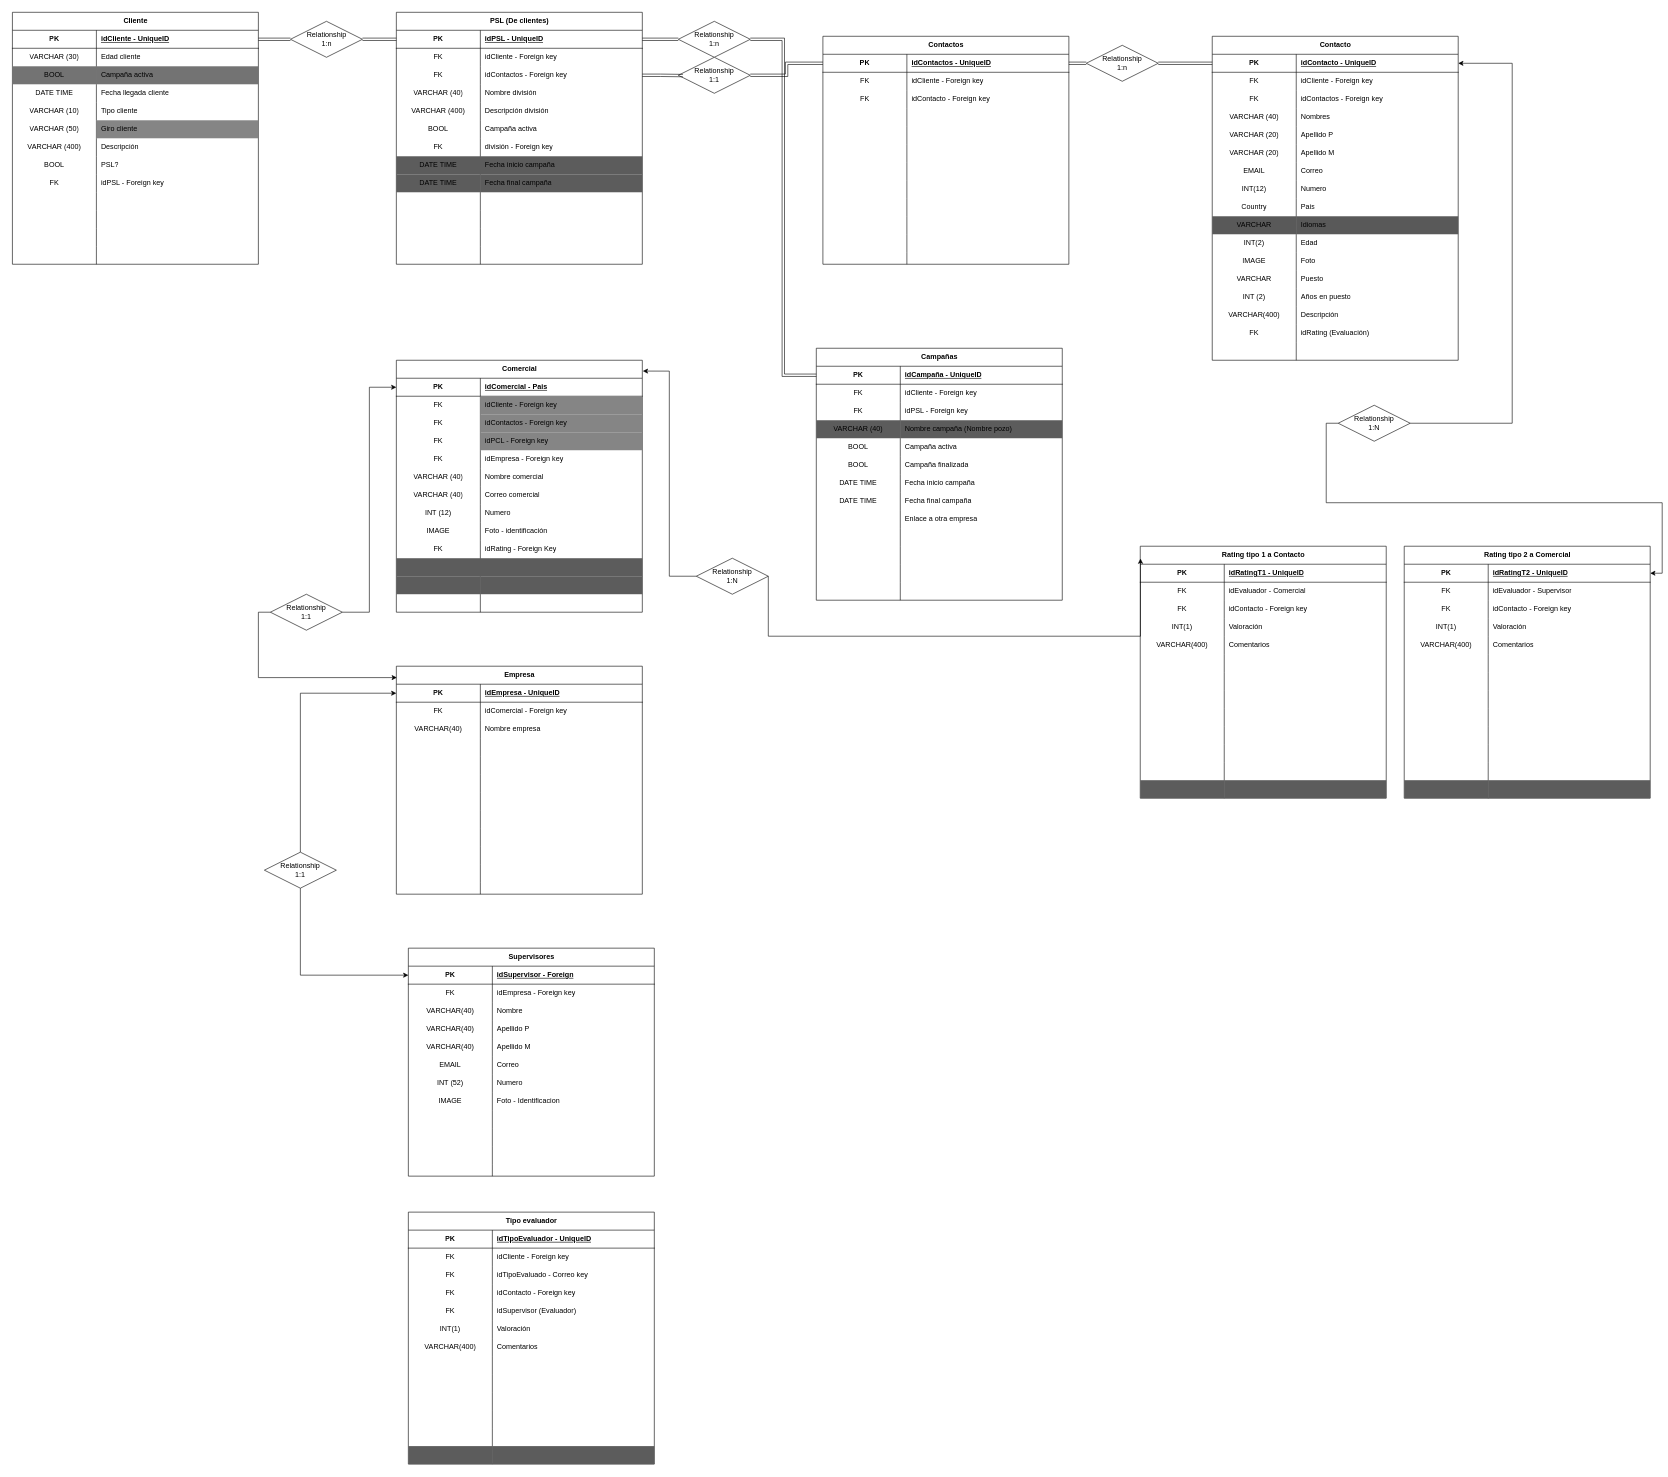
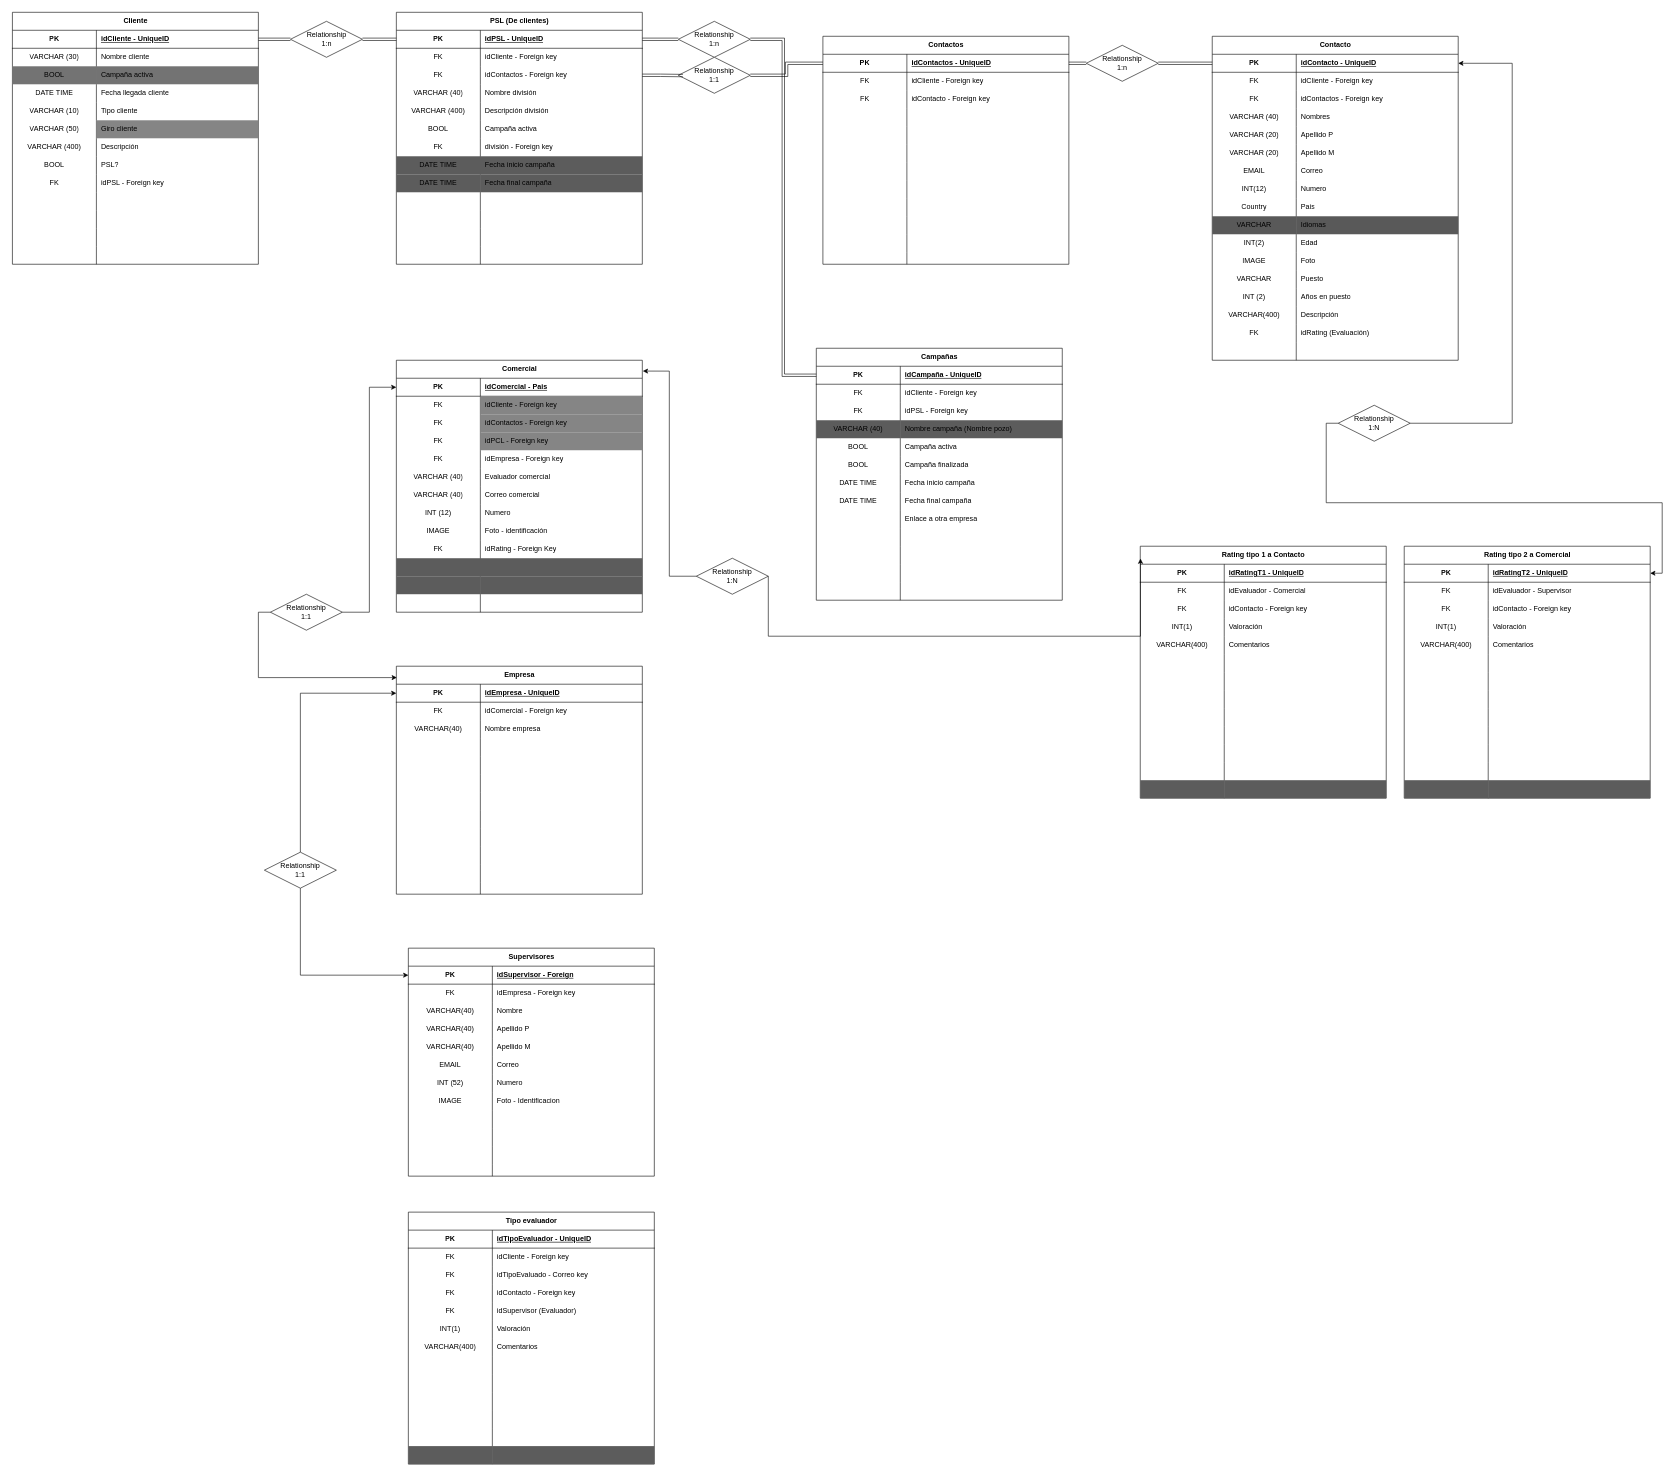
node "Edad cliente": label "Edad cliente" -> "Nombre cliente"
node "Nombre comercial": label "Nombre comercial" -> "Evaluador comercial"
